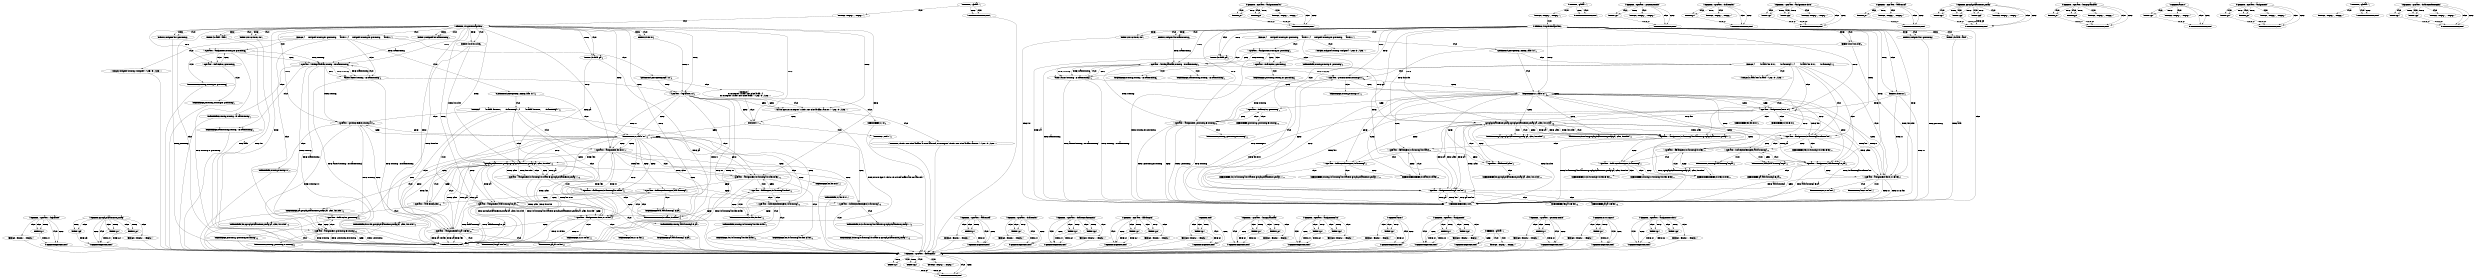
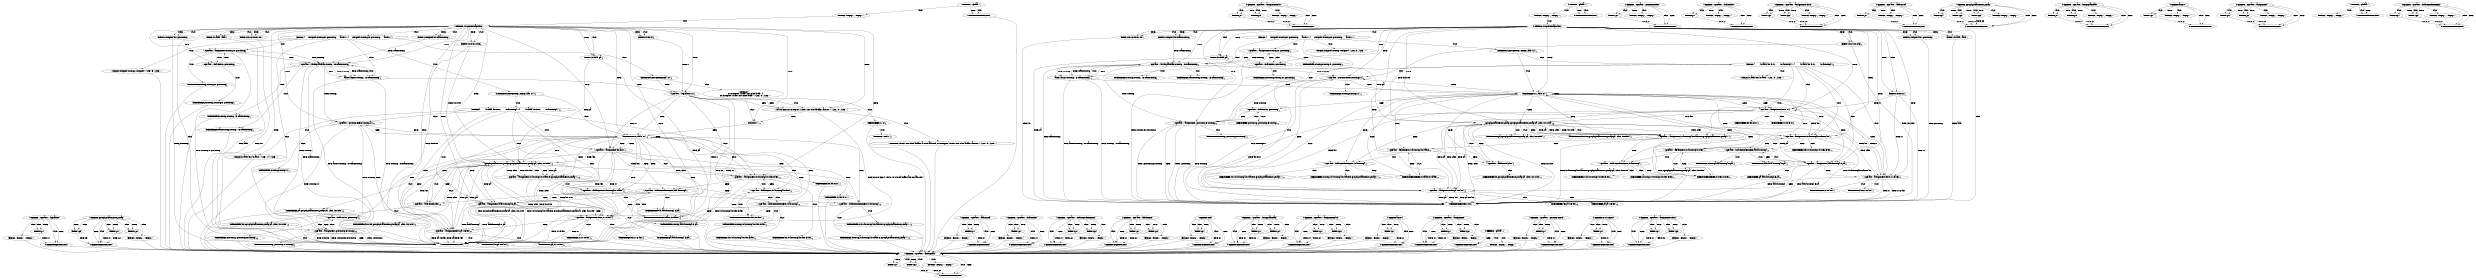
edge "(<operator>.logicalNot,!sz)" -> "(exit,exit(1))": removed, label "CDG:"
edge "(exit,exit(1))" -> "(LITERAL,1,exit(1))": now "(IDENTIFIER,sz,!sz)" -> "(LITERAL,1,exit(1))"
node "<(LOCAL,hwaddr len: hwaddr)<SUB>14</SUB>>": added
